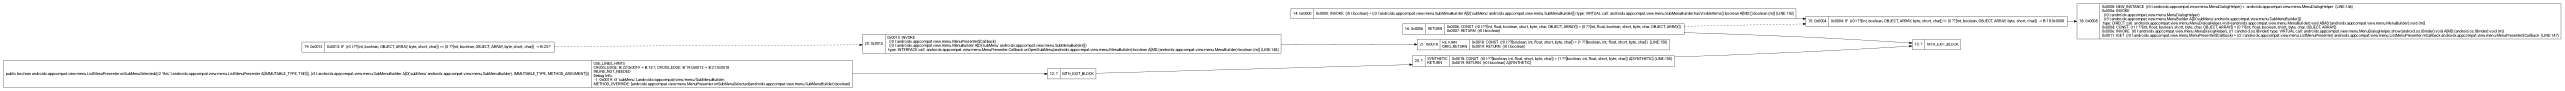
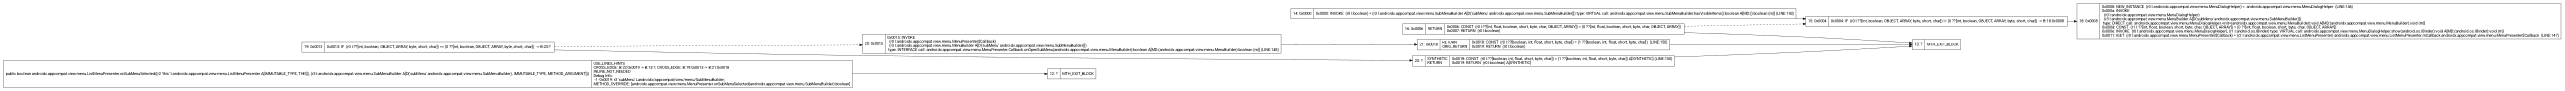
edge "21: 0x0018" -> "13: ?": added
edge "12: ?" -> "23: ?": now "19: 0x0013" -> "23: ?"
